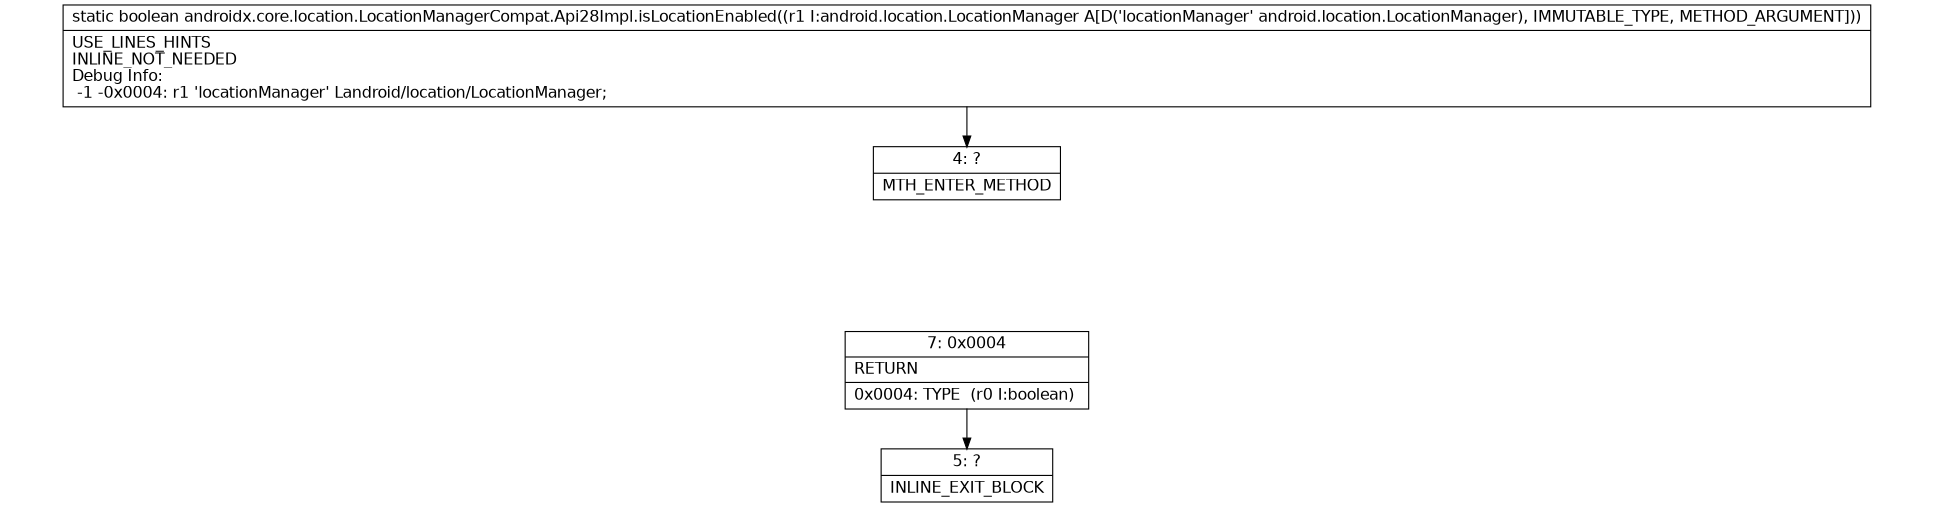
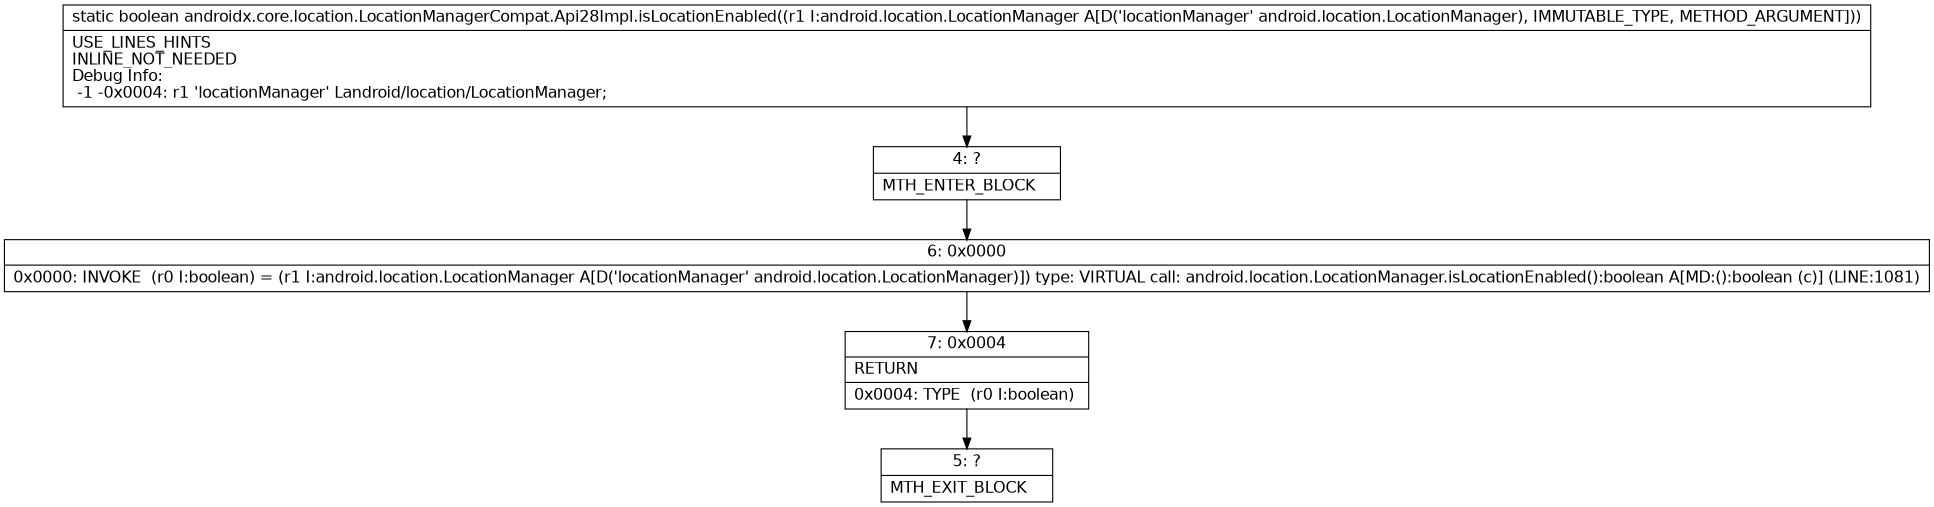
node "4: ?": text "MTH_ENTER_METHOD" -> "MTH_ENTER_BLOCK"
node "6: 0x0000": added
node "5: ?": text "INLINE_EXIT_BLOCK" -> "MTH_EXIT_BLOCK"
